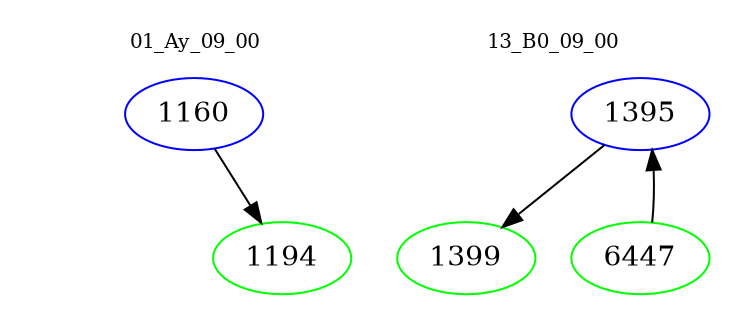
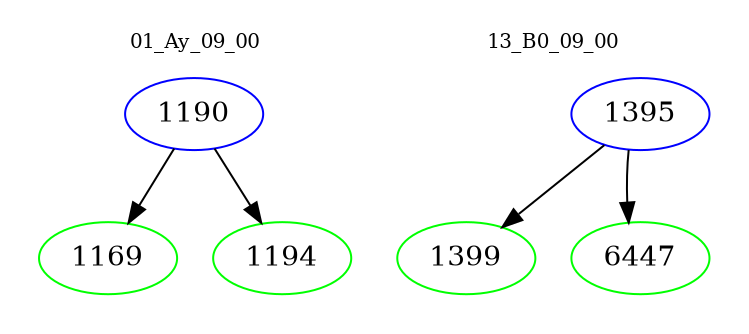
node "1160": label "1160" -> "1190"
edge "6447" -> "1395": reversed
node "1169": added
